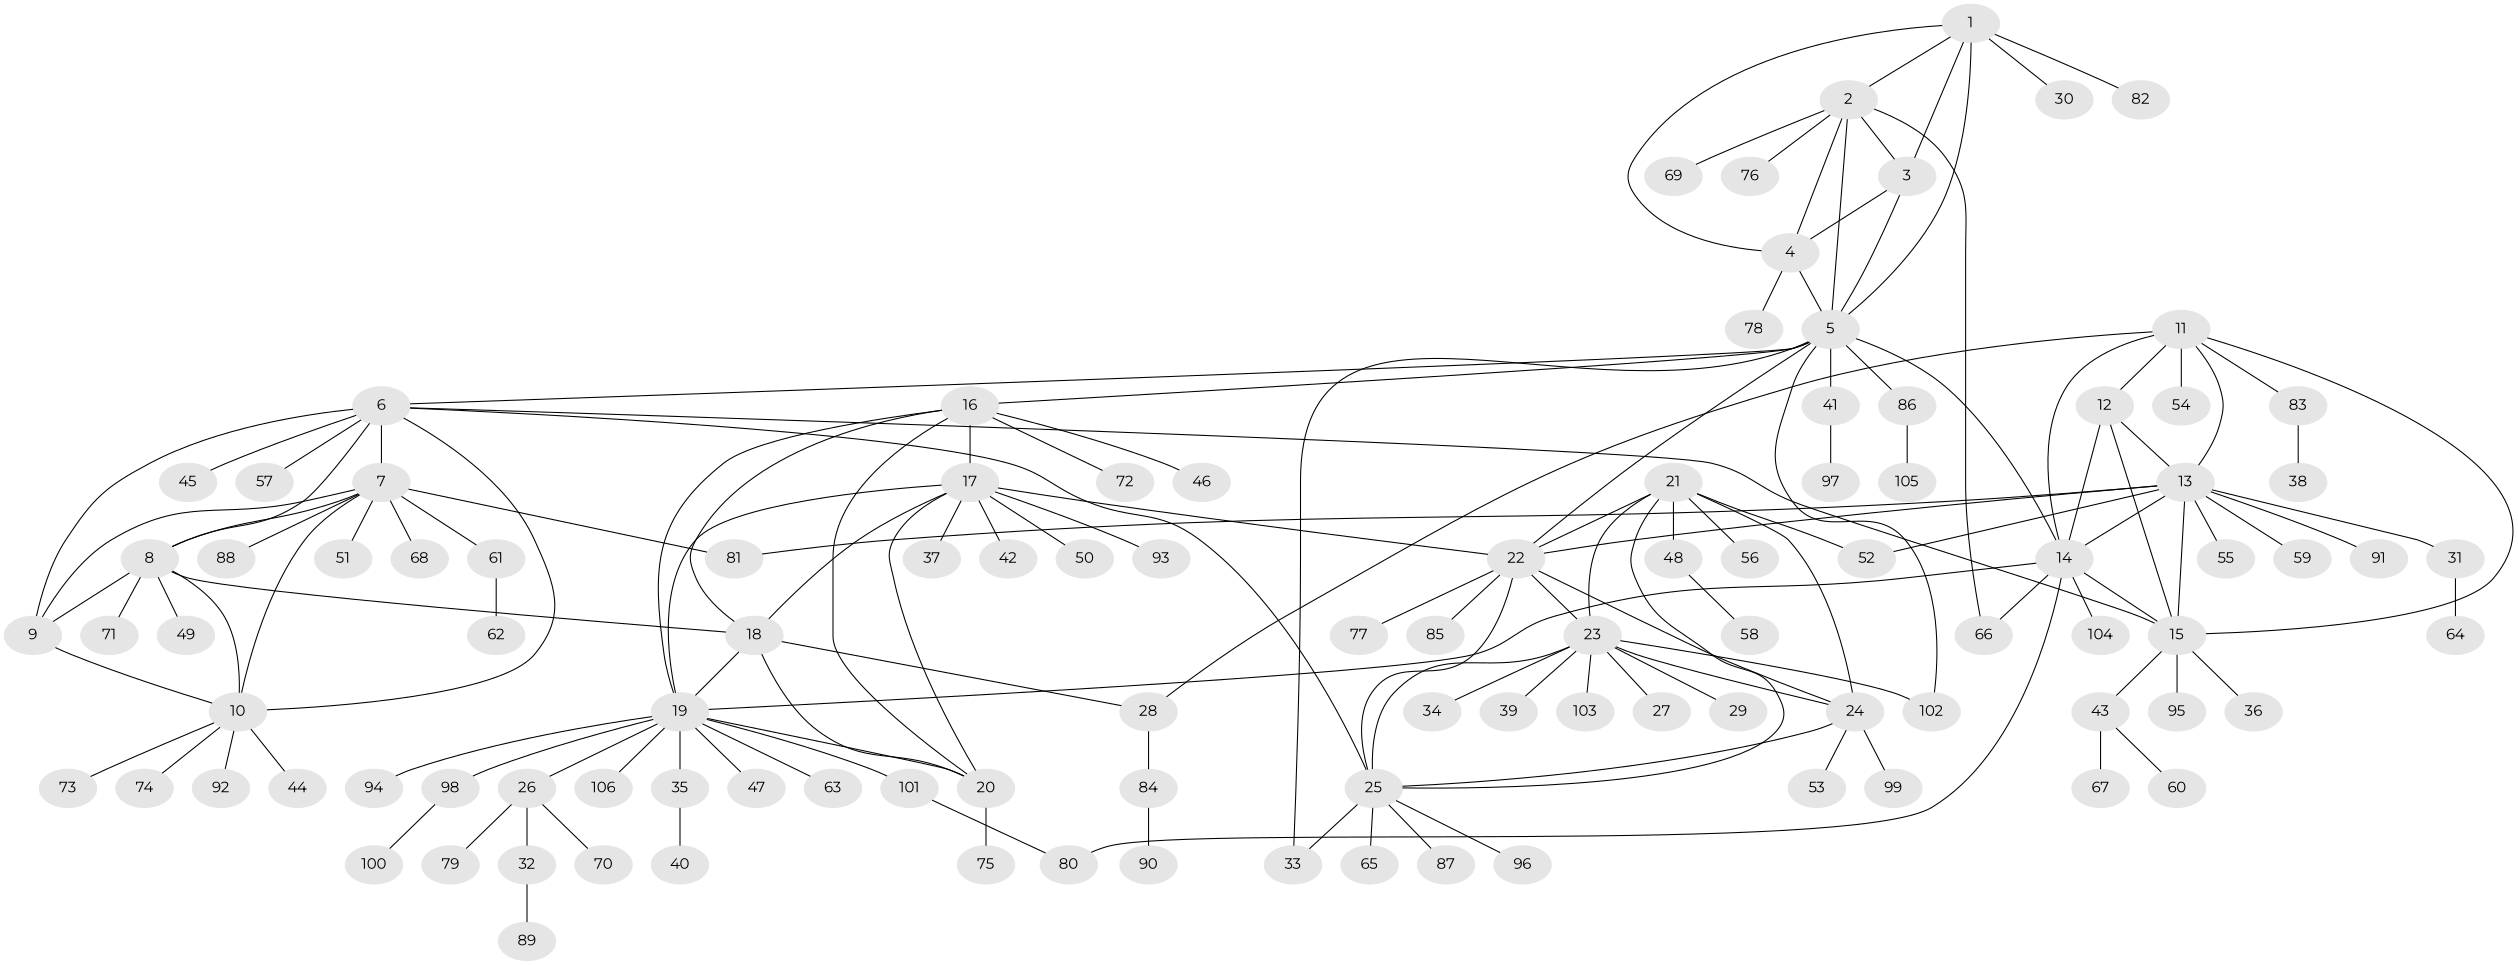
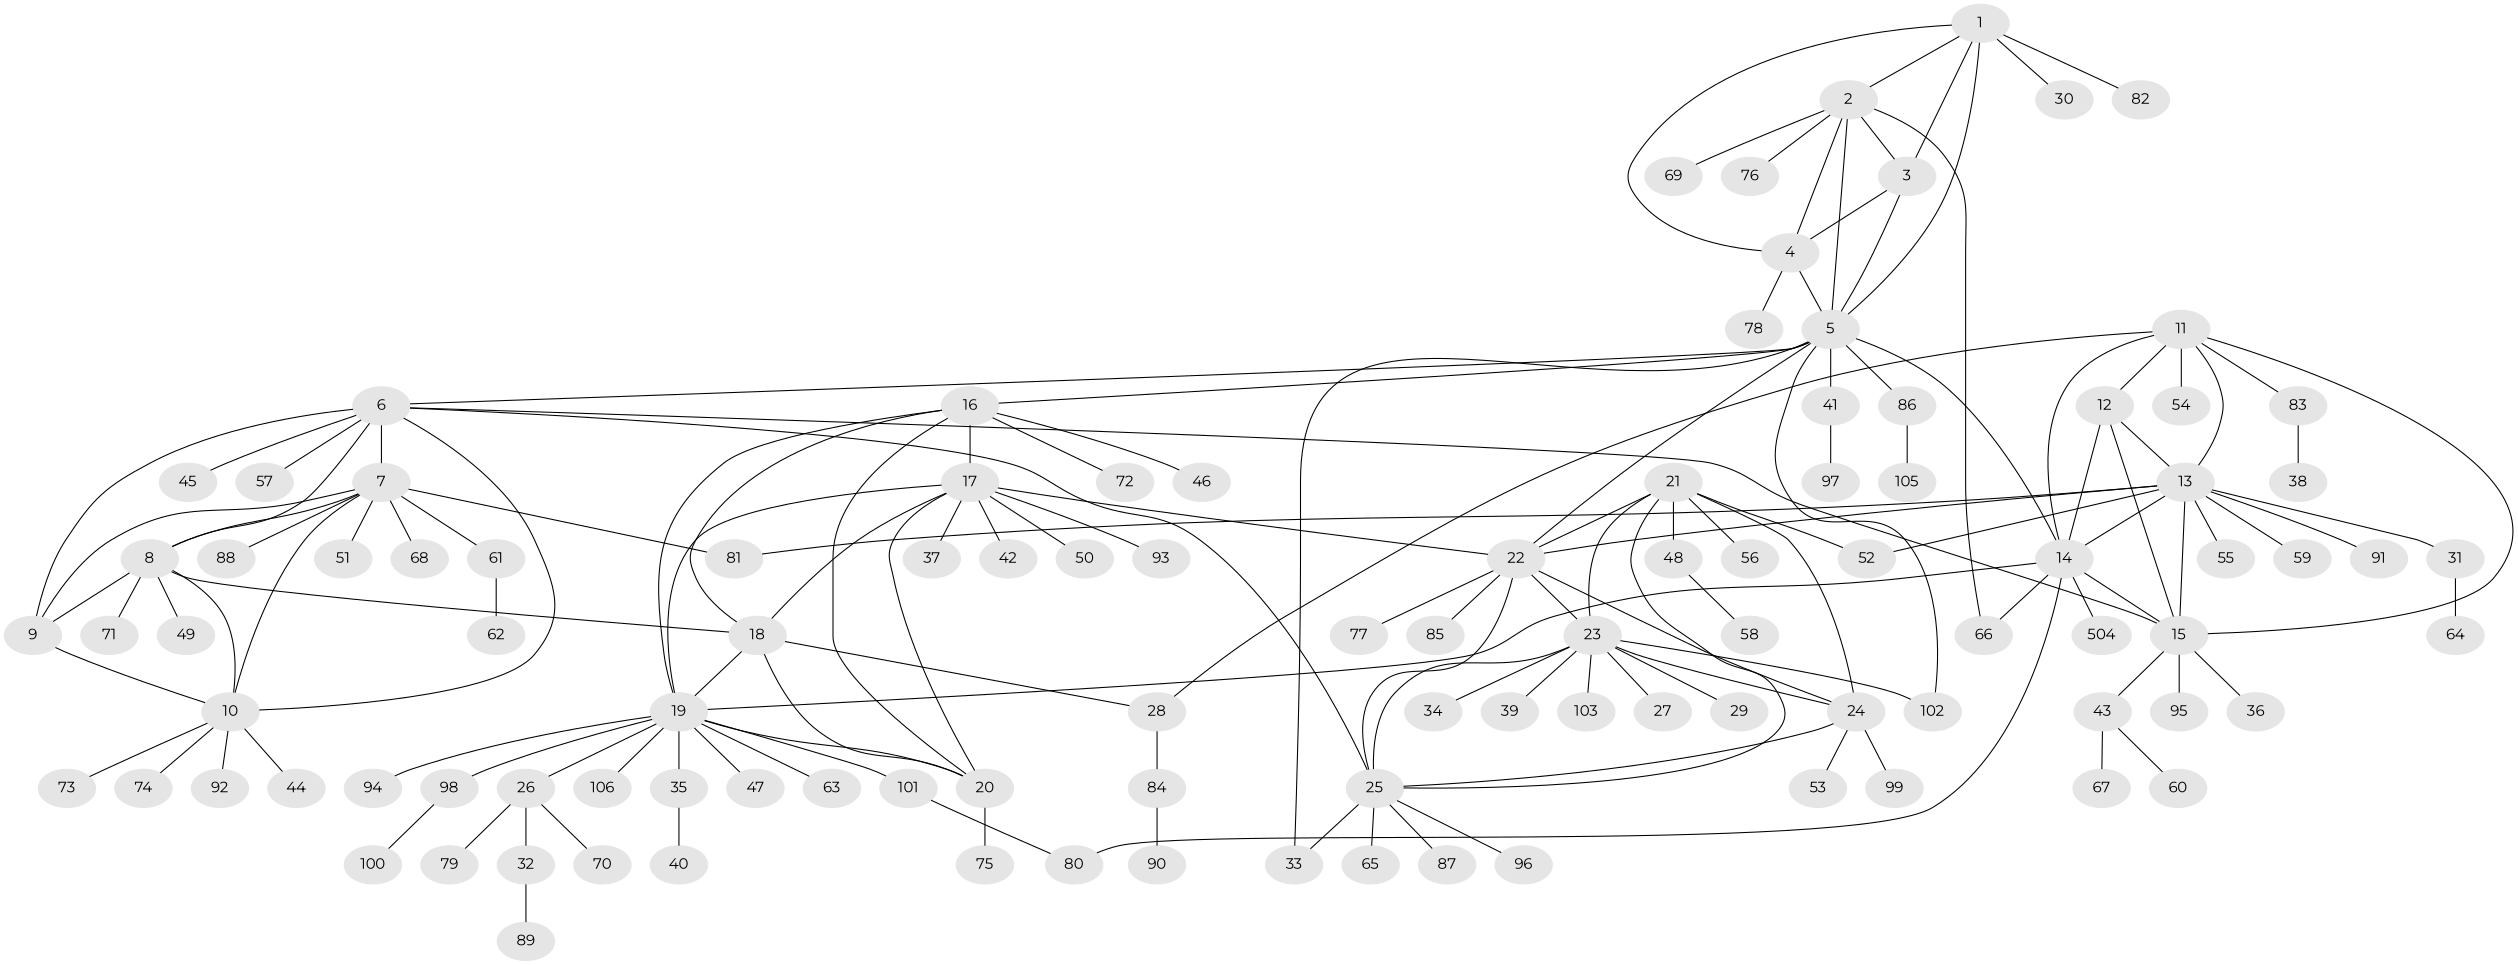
node "104": label "104" -> "504"
